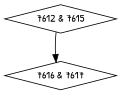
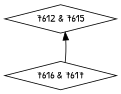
edge "7612 & 7615" -> "7616 & 7617": reversed
